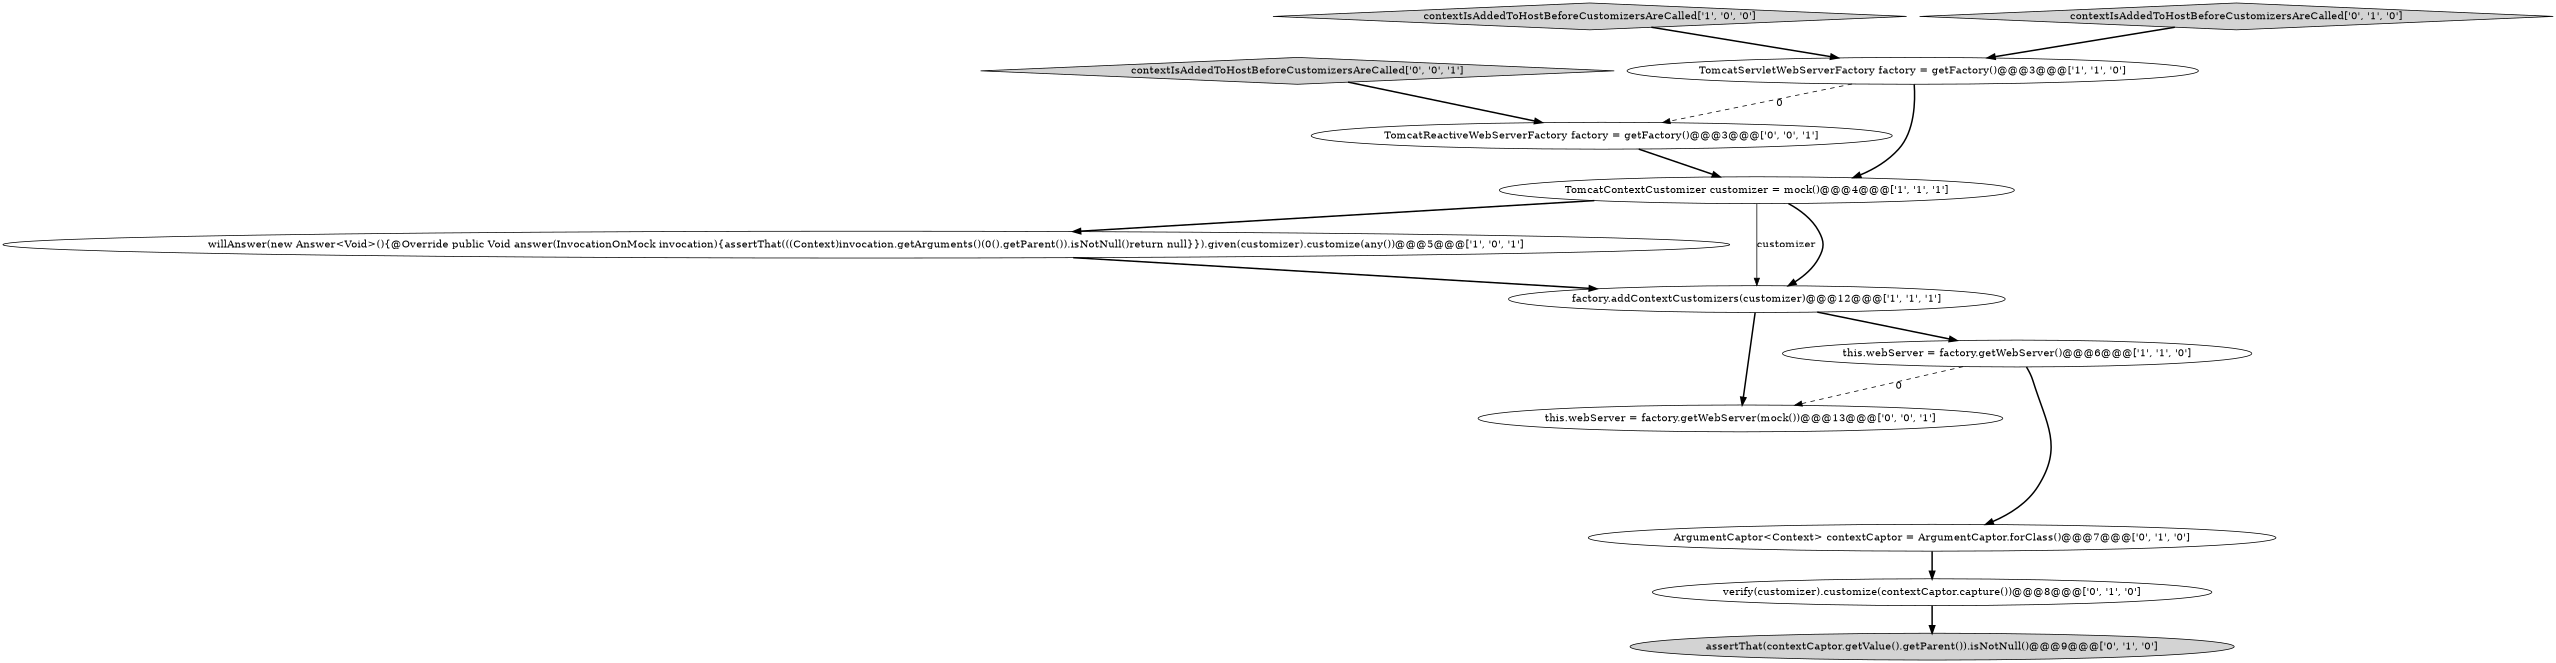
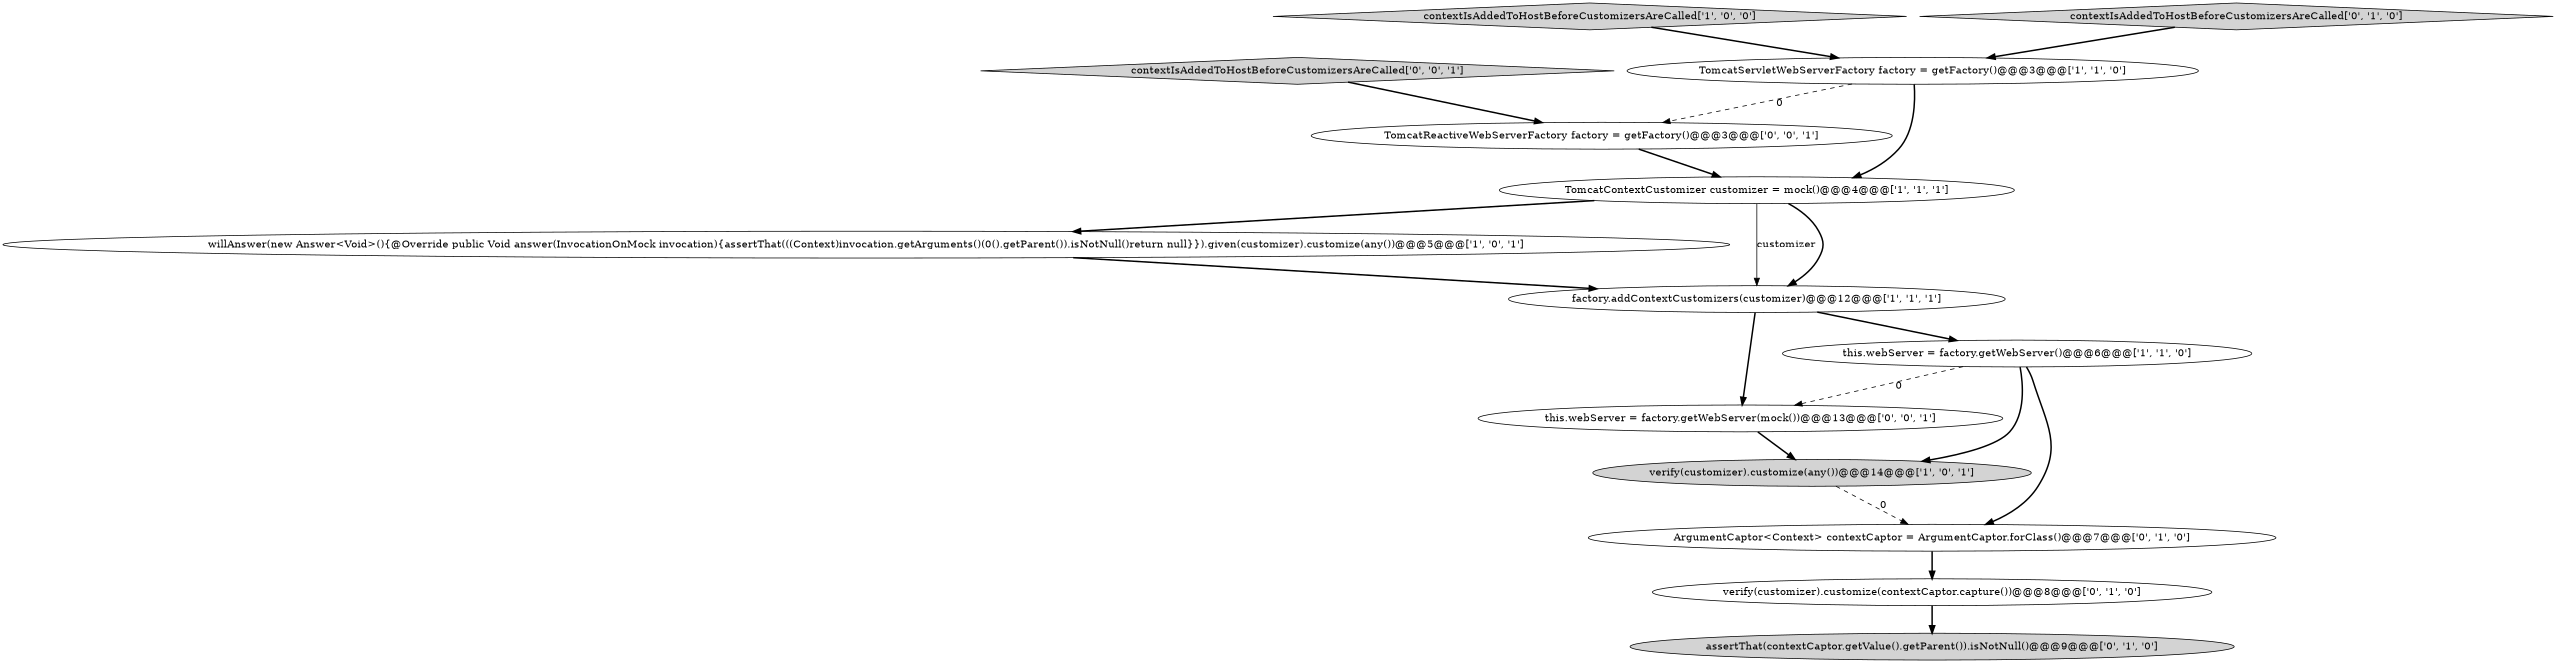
node "verify(customizer).customize(any())@@@14@@@['1', '0', '1']": added
